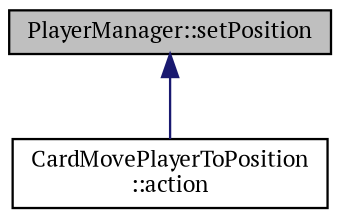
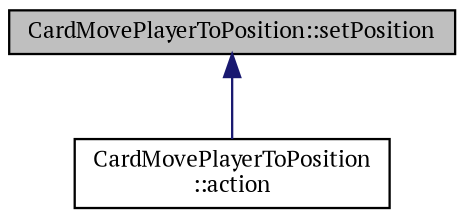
node "PlayerManager::setPosition": label "PlayerManager::setPosition" -> "CardMovePlayerToPosition::setPosition"
